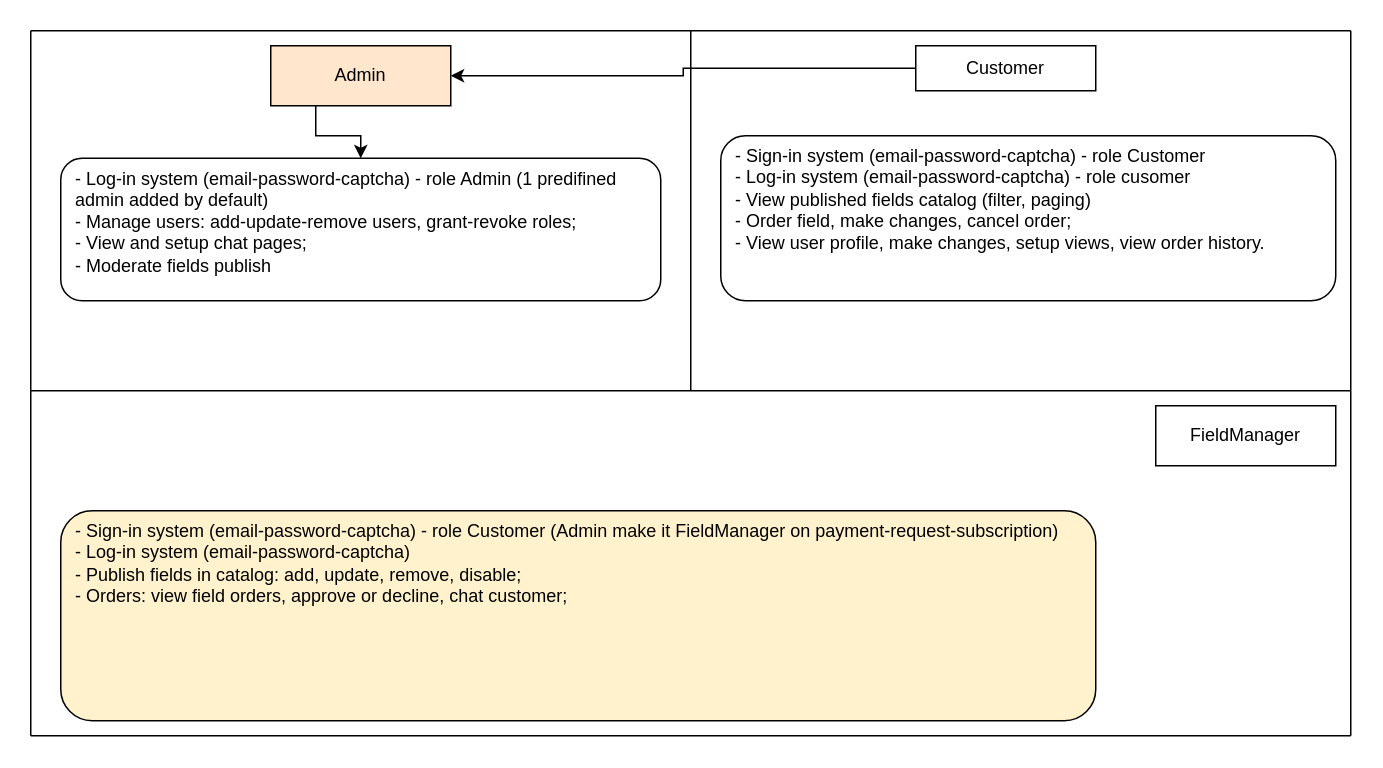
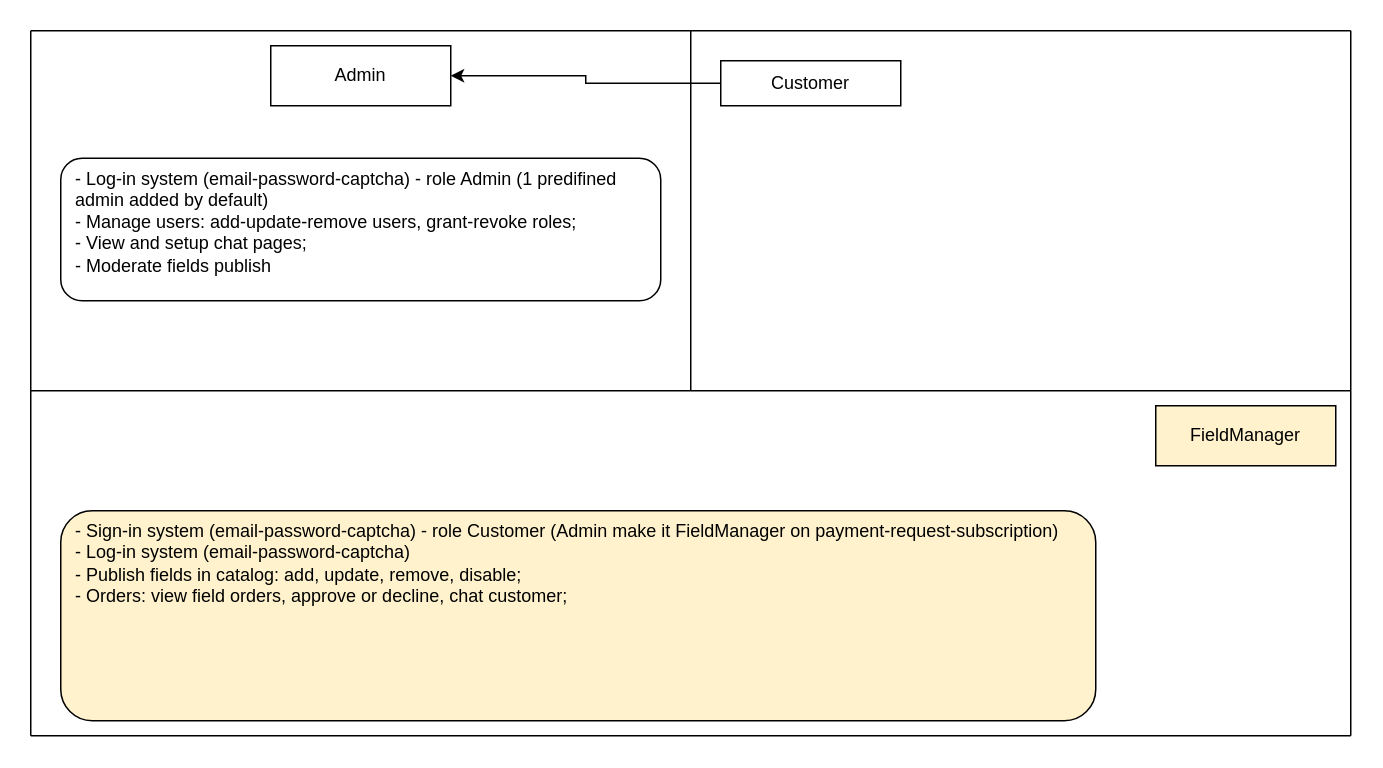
node "Customer": moved (1006, 68) -> (811, 83)
node "Admin": fillcolor #ffe6cc -> #ffffff
edge "Admin" -> "- Log-in system (email-password-captcha) - role Admin (1 predifined admin added by default) - Manage users: add-update-remove users, grant-revoke roles; - View and setup chat pages; - Moderate fields publish": removed
node "- Sign-in system (email-password-captcha) - role Customer - Log-in system (email-password-captcha) - role cusomer - View published fields catalog (filter, paging) - Order field, make changes, cancel order; - View user profile, make changes, setup views, view order history.": removed
node "FieldManager": fillcolor #ffffff -> #fff2cc
